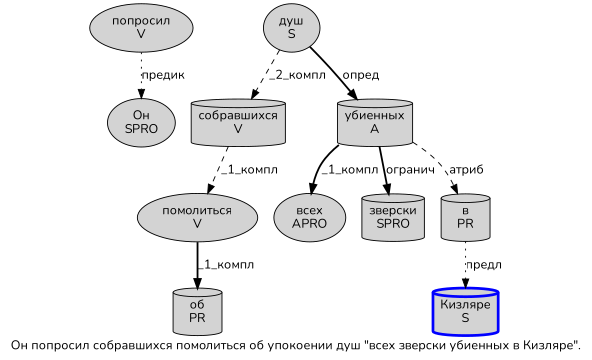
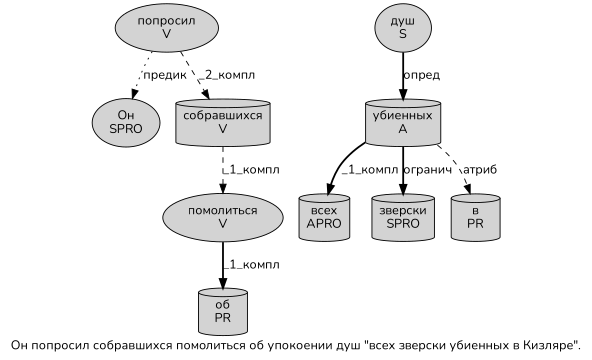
edge "душ S" -> "собравшихся V": now "попросил V" -> "собравшихся V"
node "всех APRO": shape ellipse -> cylinder
node "Кизляре S": removed
